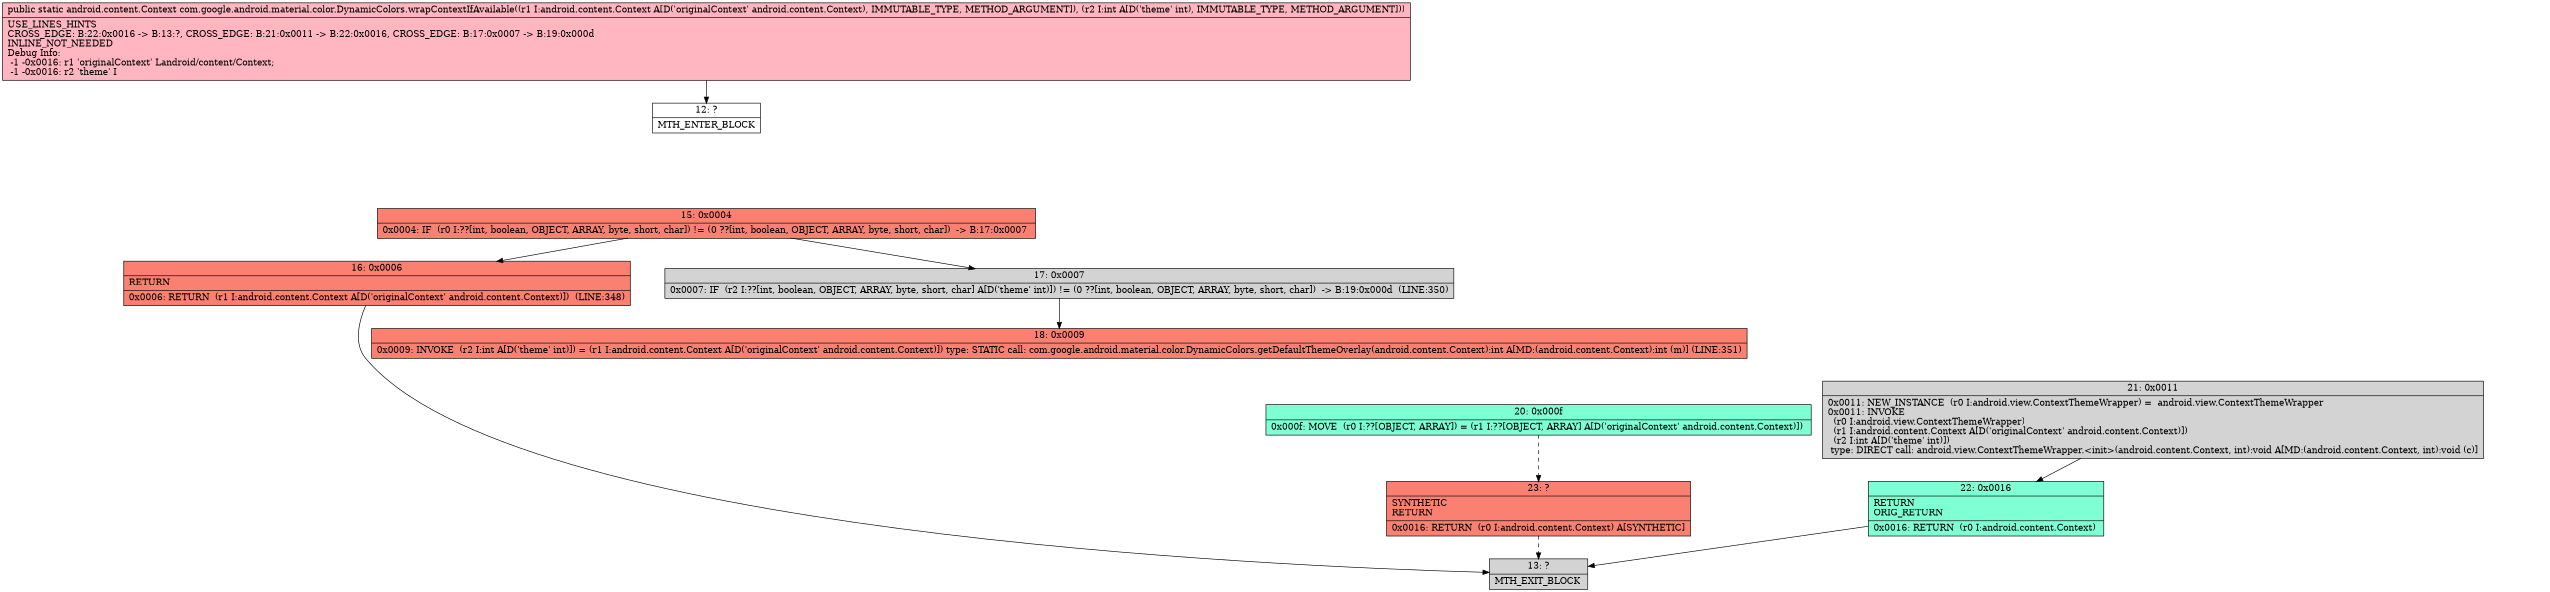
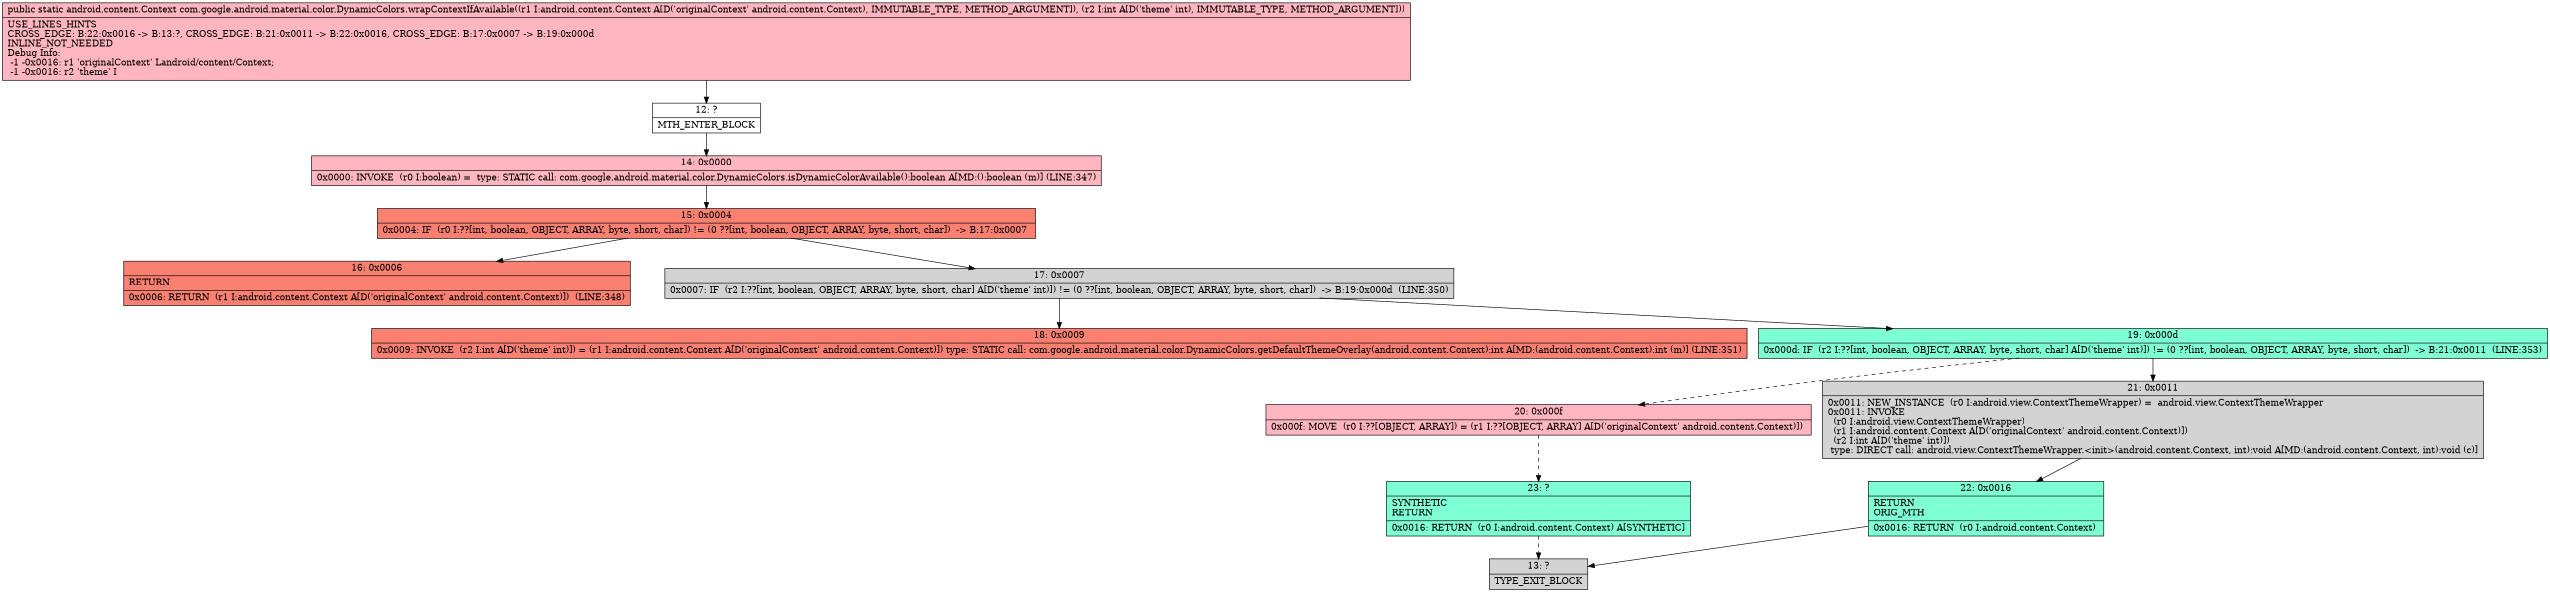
node "14: 0x0000": added
node "19: 0x000d": added
node "20: 0x000f": fillcolor aquamarine -> lightpink
node "23: ?": fillcolor salmon -> aquamarine
node "22: 0x0016": text "ORIG_RETURN" -> "ORIG_MTH"
edge "16: 0x0006" -> "13: ?": removed
node "13: ?": text "MTH_EXIT_BLOCK" -> "TYPE_EXIT_BLOCK"
